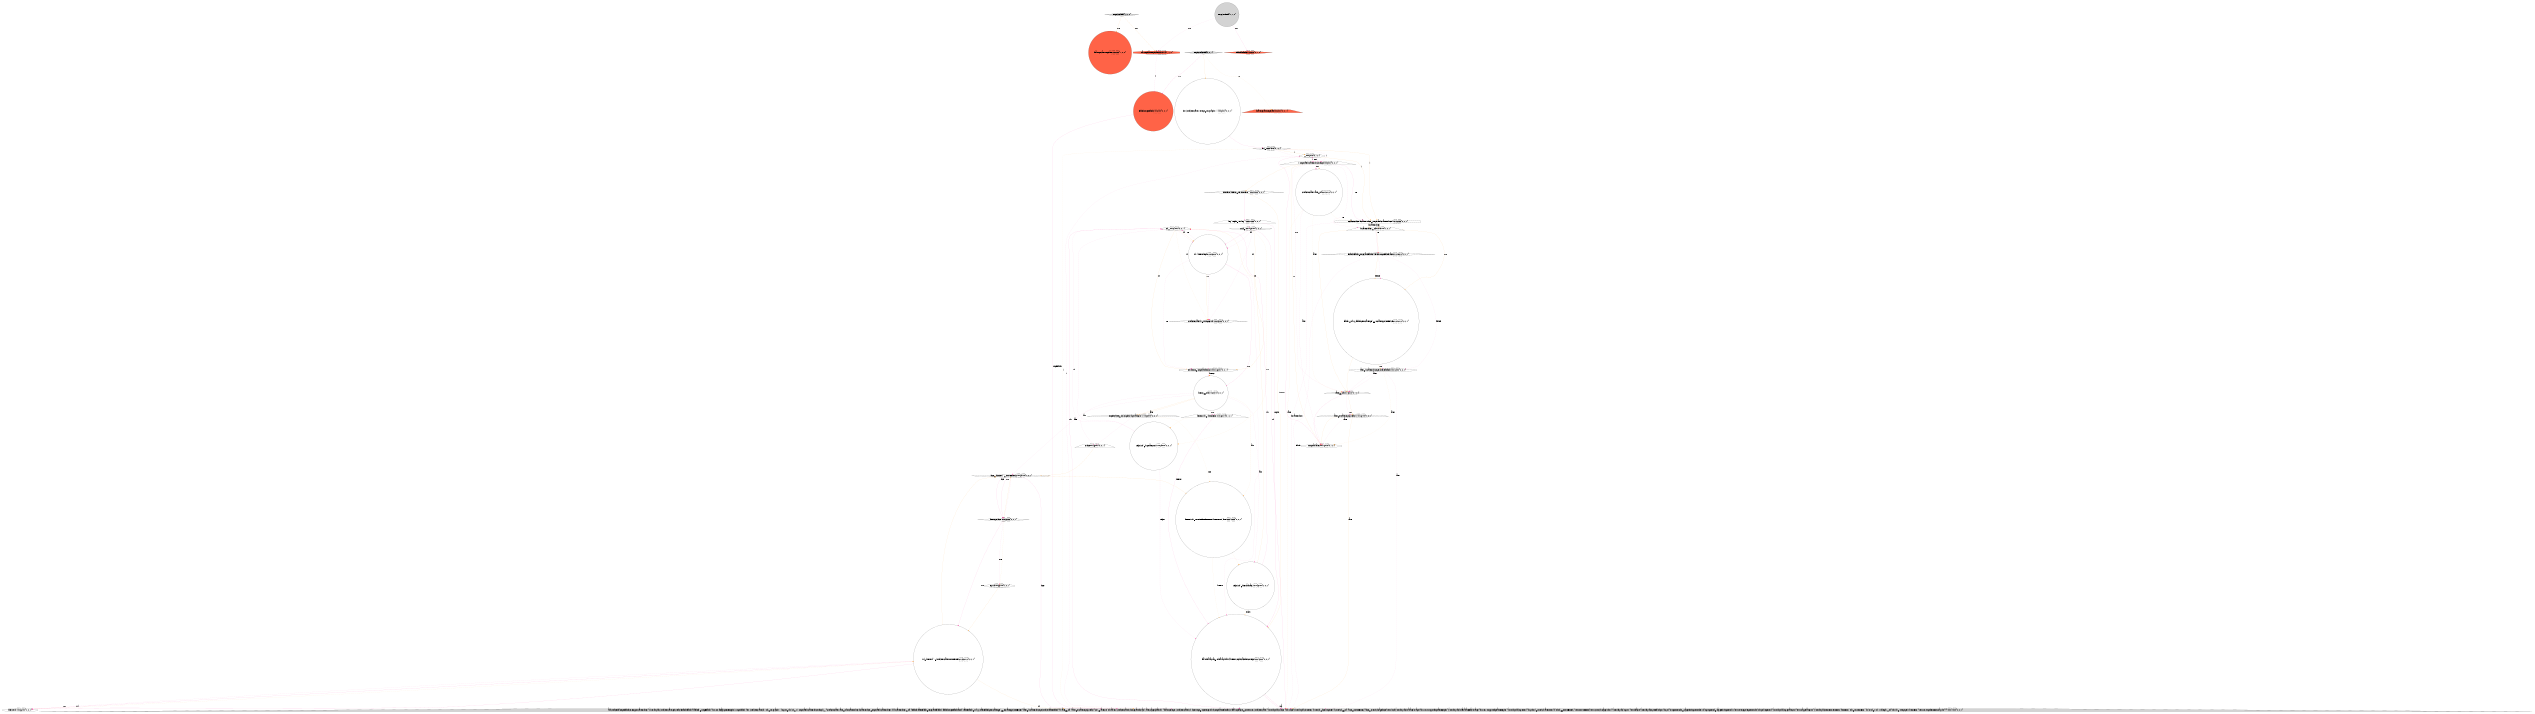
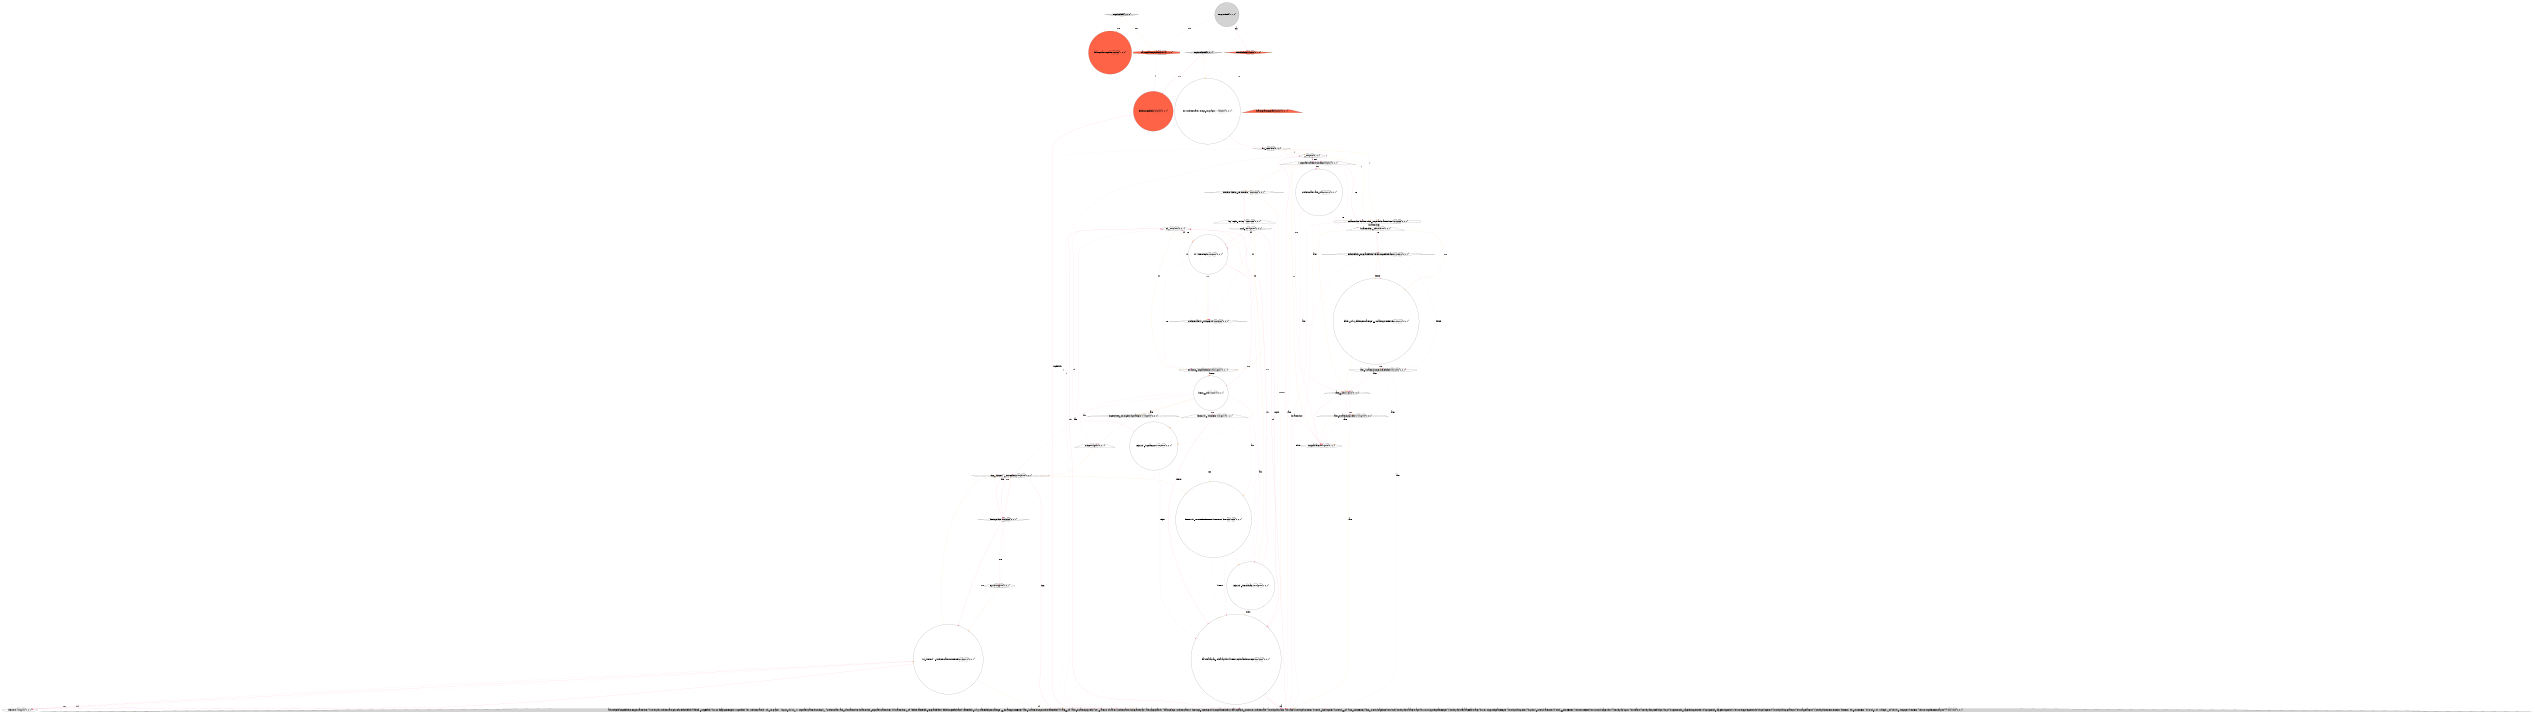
edge "mergeSortedField['0', '1', '0']" -> "FieldInfo fieldInfo@@@2@@@['0', '1', '0']": label "true" -> "map"
